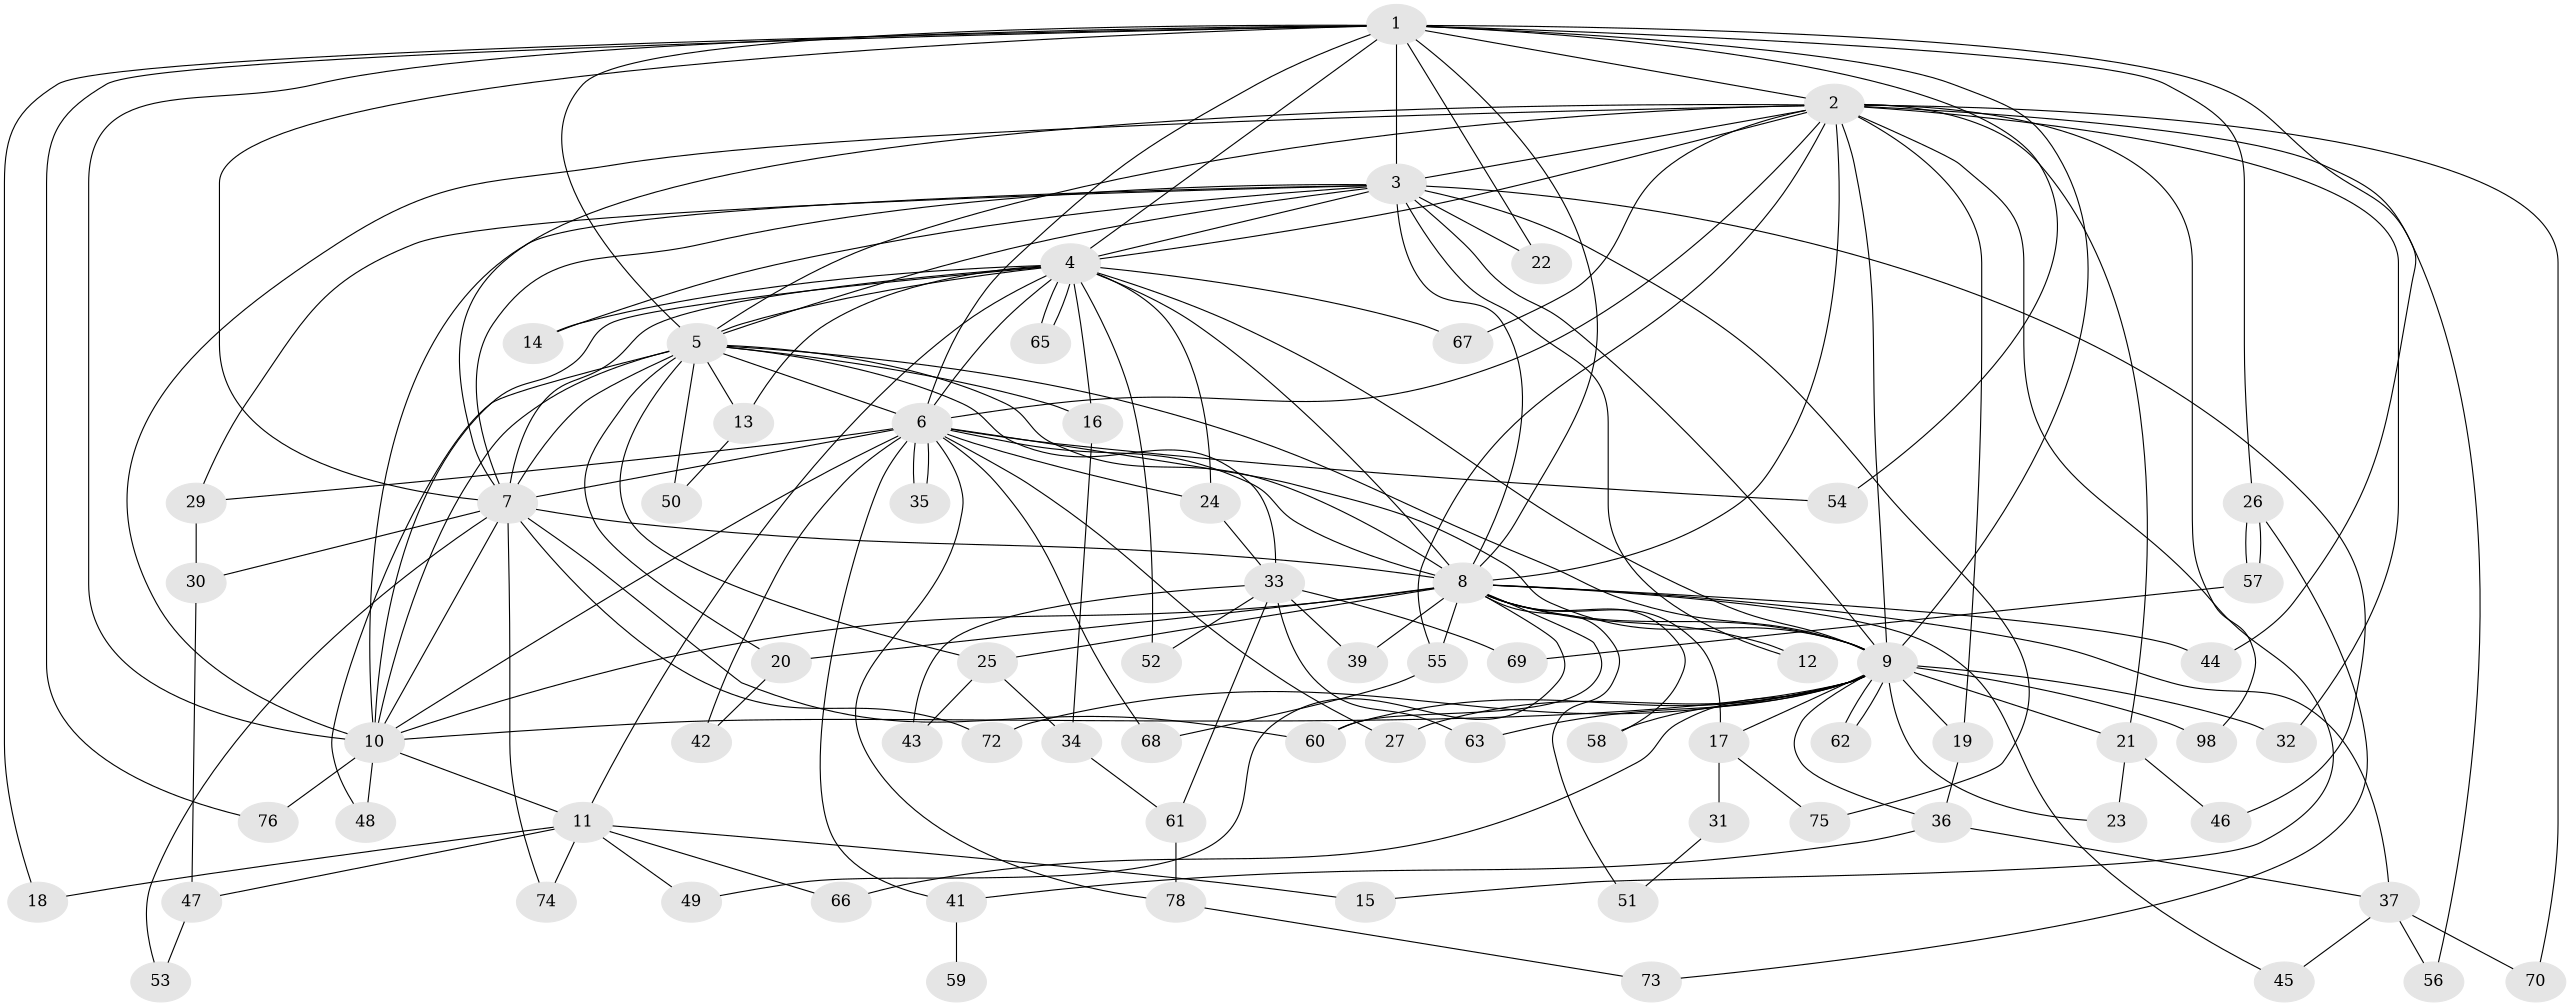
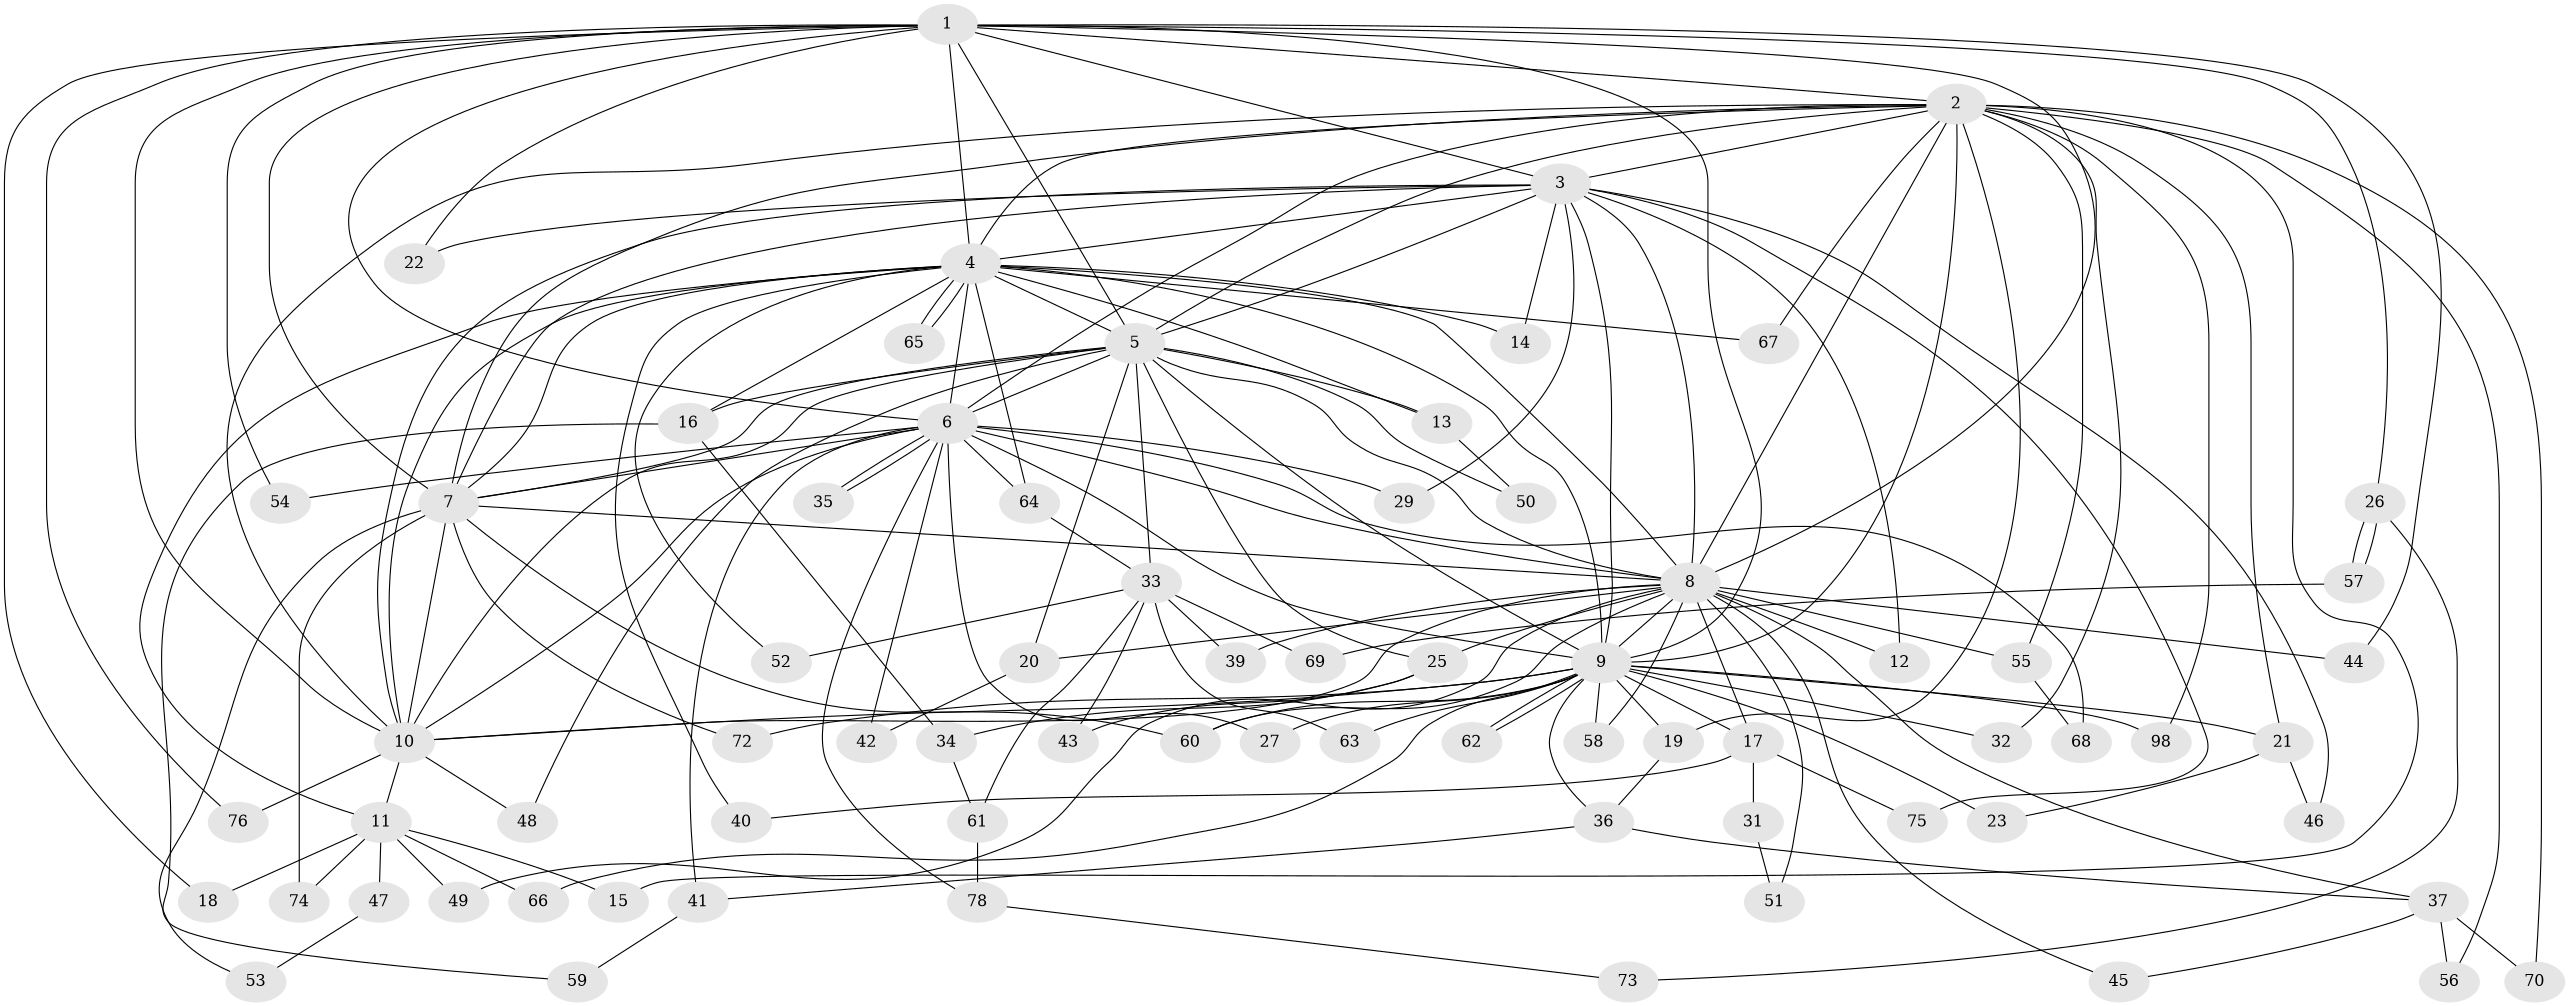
node "24": label "24" -> "64"
node "30": removed
edge "16" -- "59": added
node "40": added
